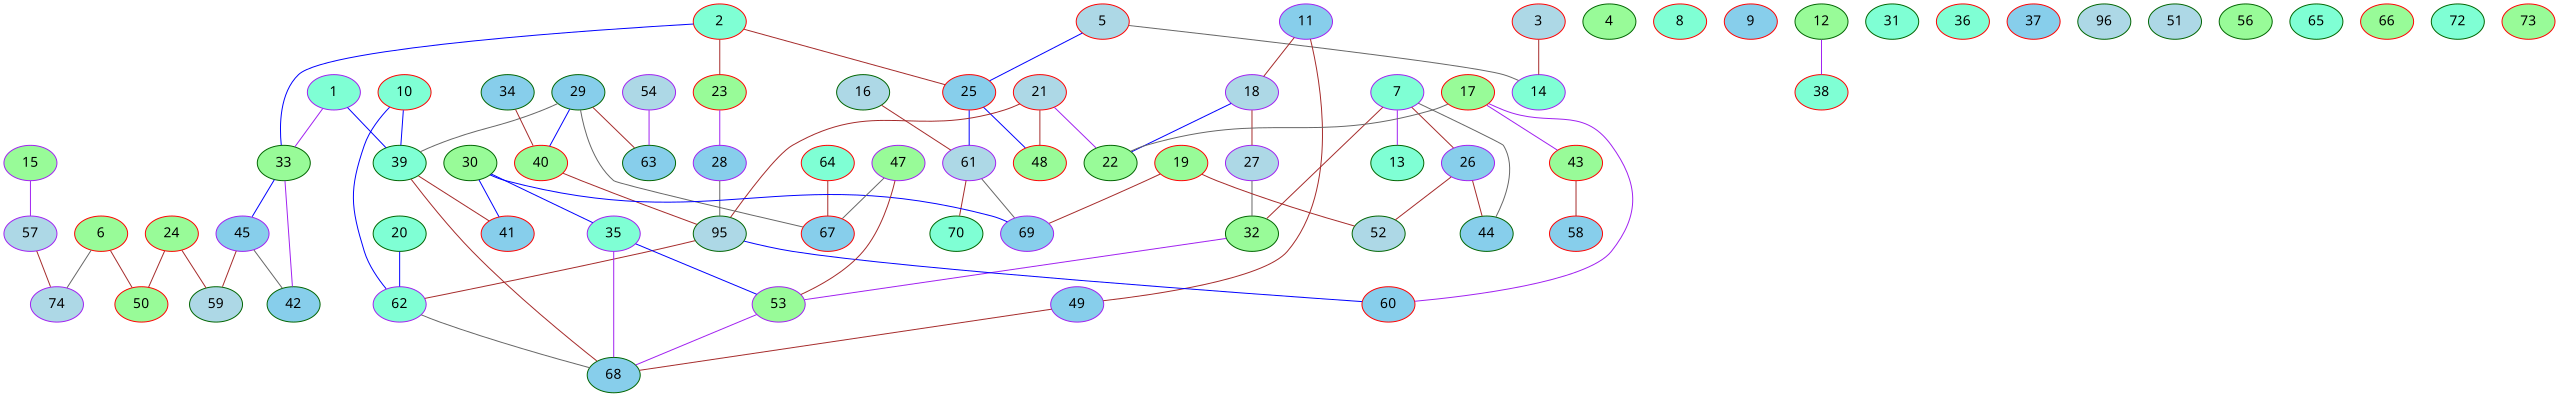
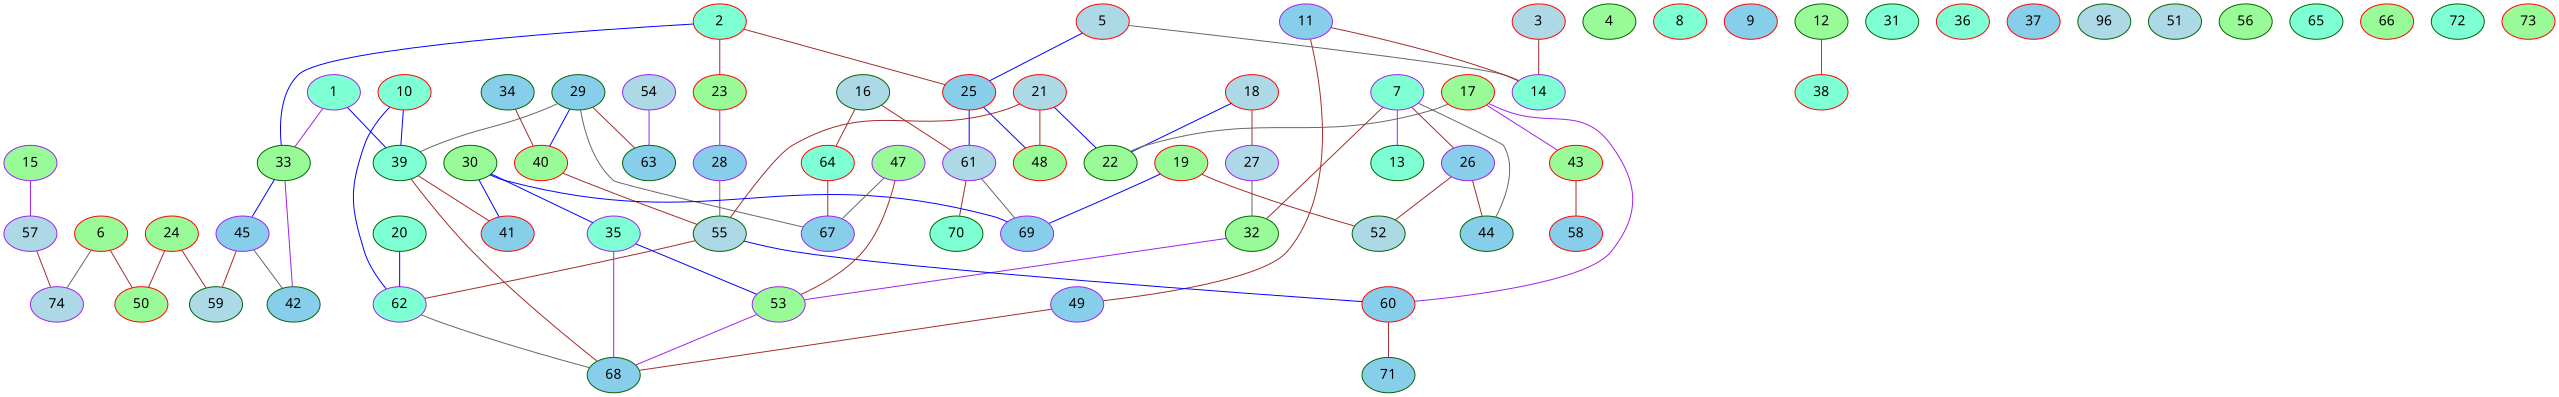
edge "11" -- "18": now "11" -- "14"
node "18": color purple -> red
edge "21" -- "22": color purple -> blue
edge "16" -- "64": added
edge "19" -- "69": color brown -> blue
node "95": label "95" -> "55"
node "67": color red -> purple
node "71": added
